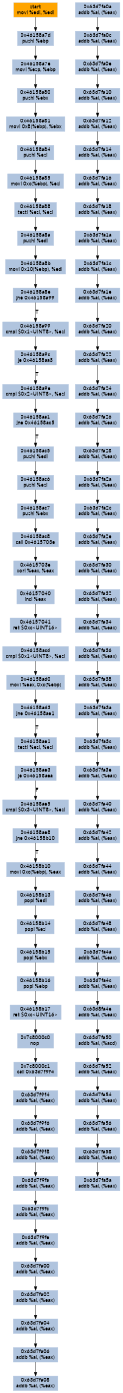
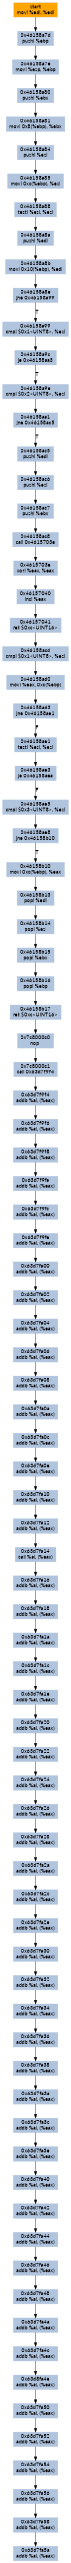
node "0x63d7fa14 addb %al, (%eax)": label "0x63d7fa14 addb %al, (%eax)" -> "0x63d7fa14 call %al, (%eax)"
edge "0x46158ad3 jne 0x46158ae1" -> "0x46158ae1 testl %esi, %esi": label "T" -> "F"
node "0x63d7fa50 addb %al, (%acd)": label "0x63d7fa50 addb %al, (%acd)" -> "0x63d7fa50 addb %al, (%eax)"
edge "0x63d7fa08 addb %al, (%eax)" -> "0x63d7fa0a addb %al, (%eax)": added
